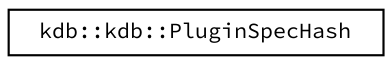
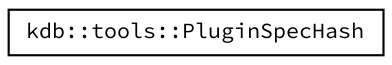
node "kdb::kdb::PluginSpecHash": label "kdb::kdb::PluginSpecHash" -> "kdb::tools::PluginSpecHash"
